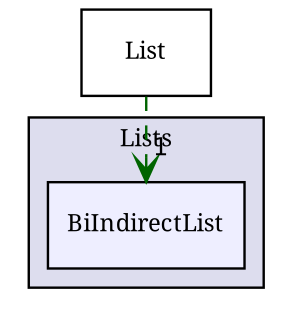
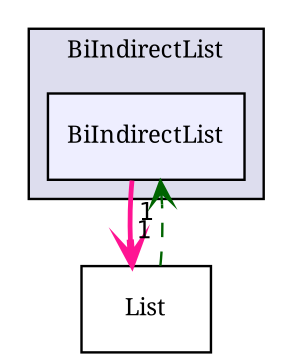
cluster "Lists": label "Lists" -> "BiIndirectList"
edge "BiIndirectList" -> "List": added
